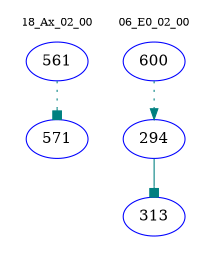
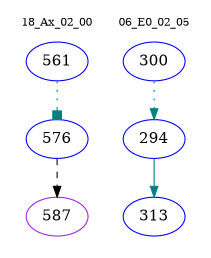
cluster "06_E0_02_00": label "06_E0_02_00" -> "06_E0_02_05"
node "600": label "600" -> "300"
node "571": label "571" -> "576"
edge "294" -> "313": arrowhead box -> normal
node "587": added
